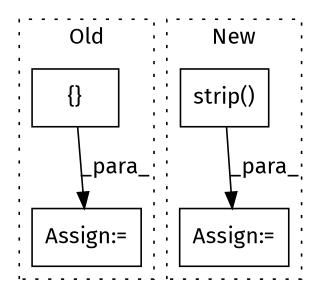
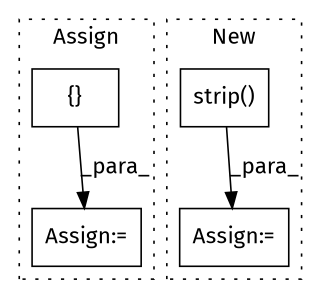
cluster "Old": label "Old" -> "Assign"
